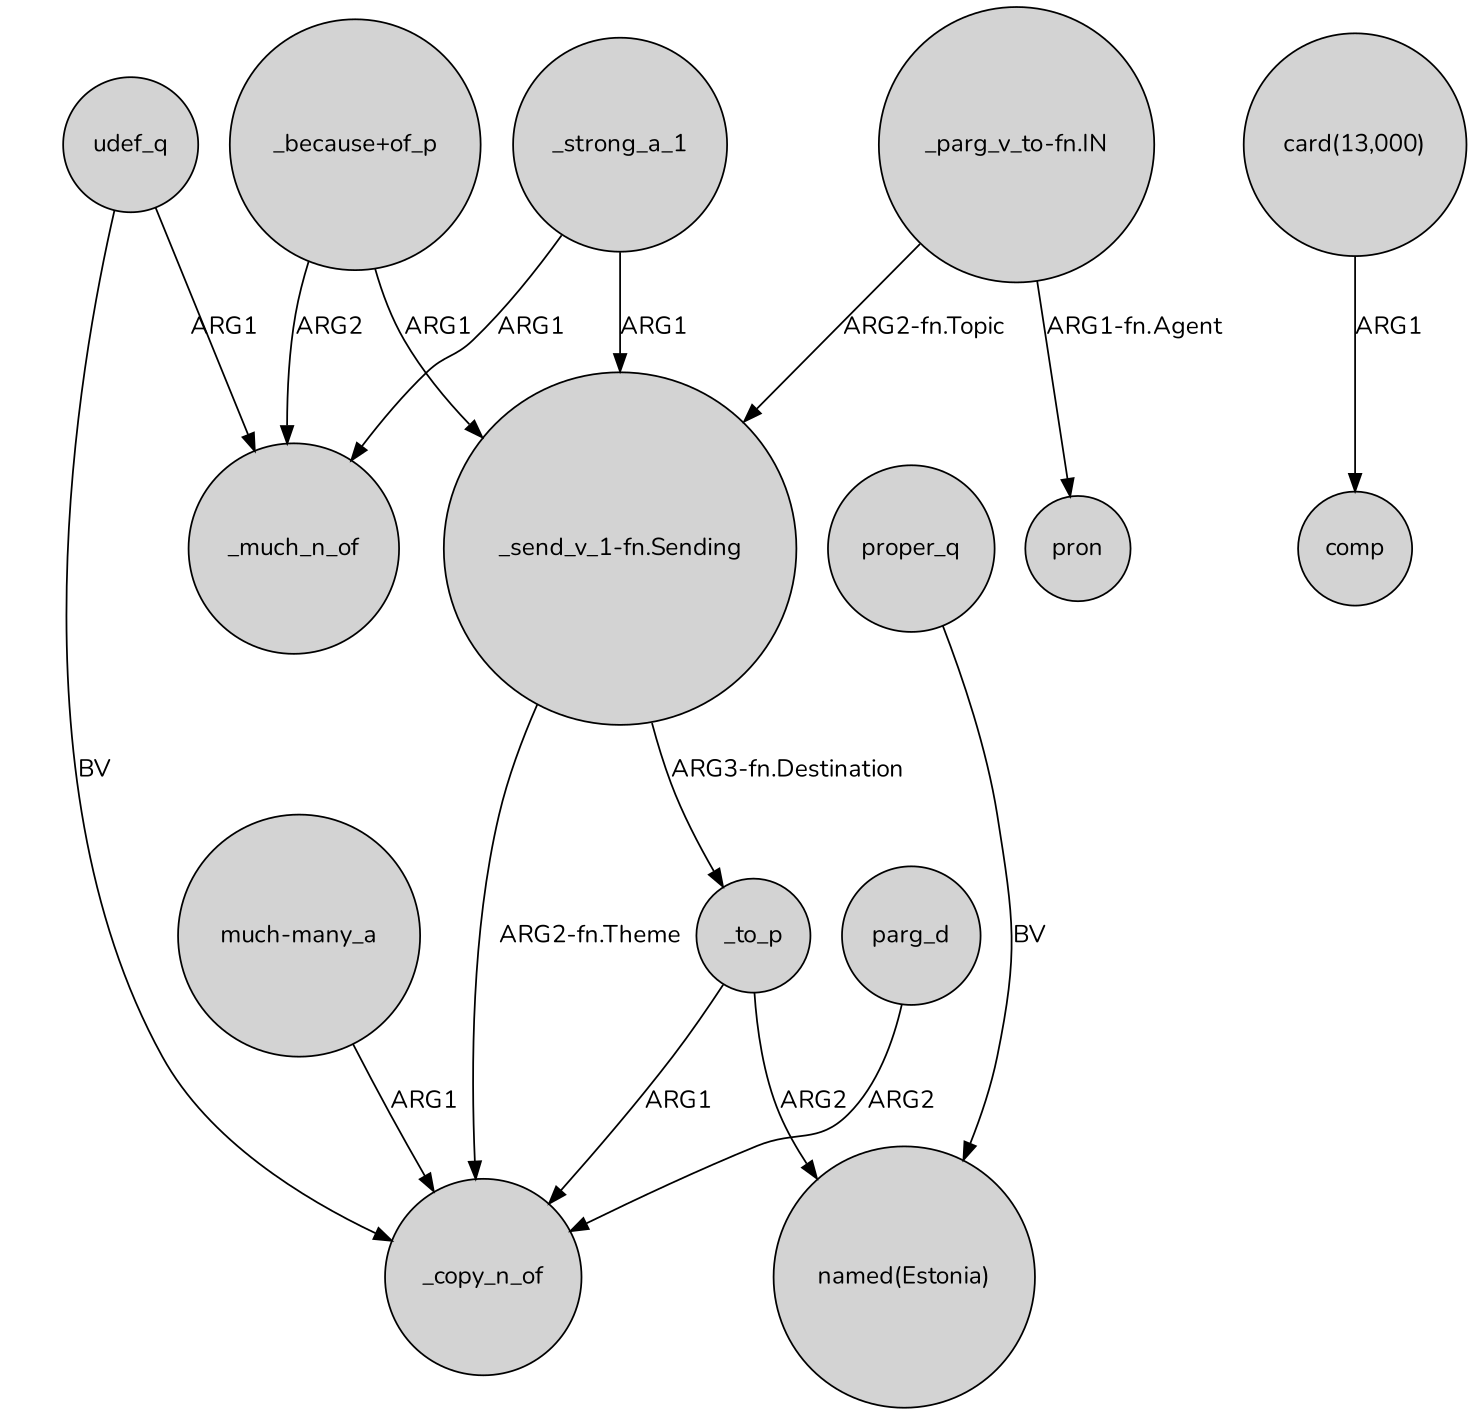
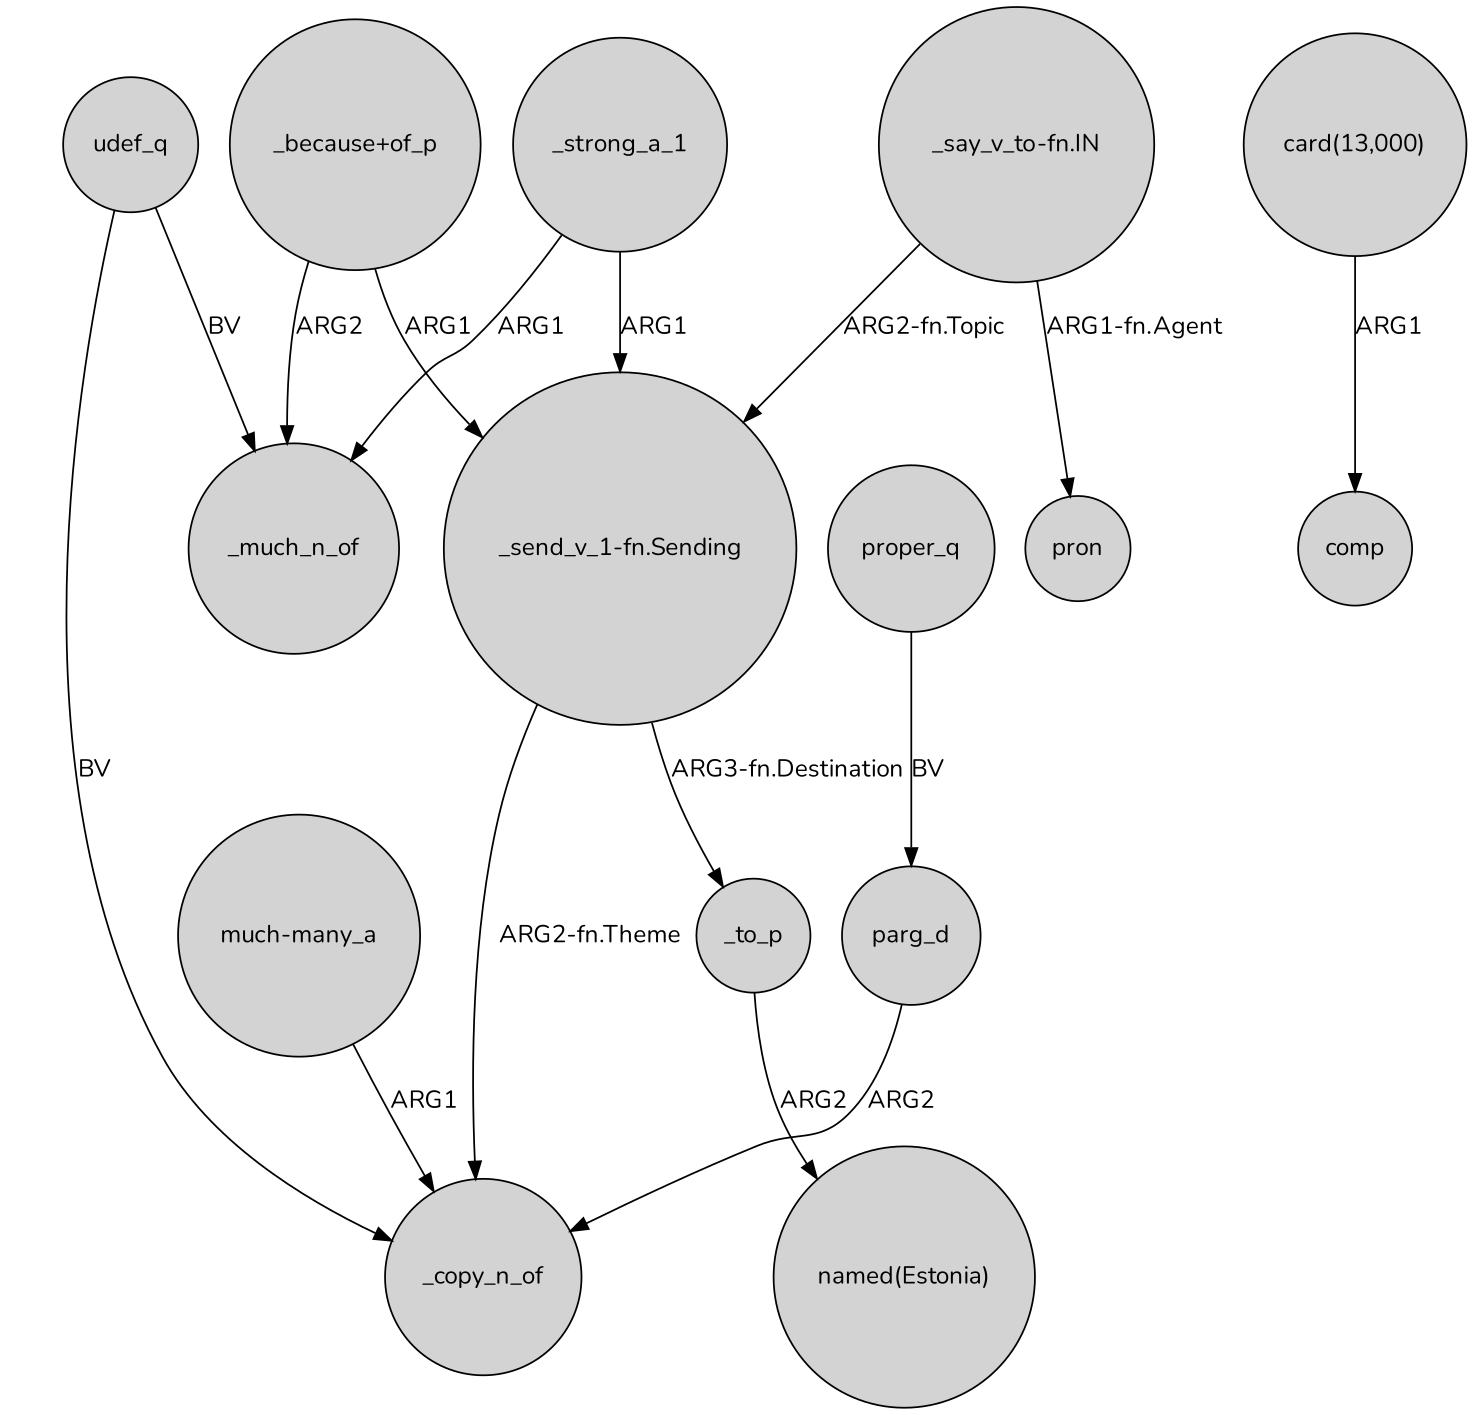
node "_parg_v_to-fn.IN": label "_parg_v_to-fn.IN" -> "_say_v_to-fn.IN"
edge "udef_q" -> "_much_n_of": label "ARG1" -> "BV"
edge "proper_q" -> "named(Estonia)": now "proper_q" -> "parg_d"
edge "_to_p" -> "_copy_n_of": removed, label "ARG1"
